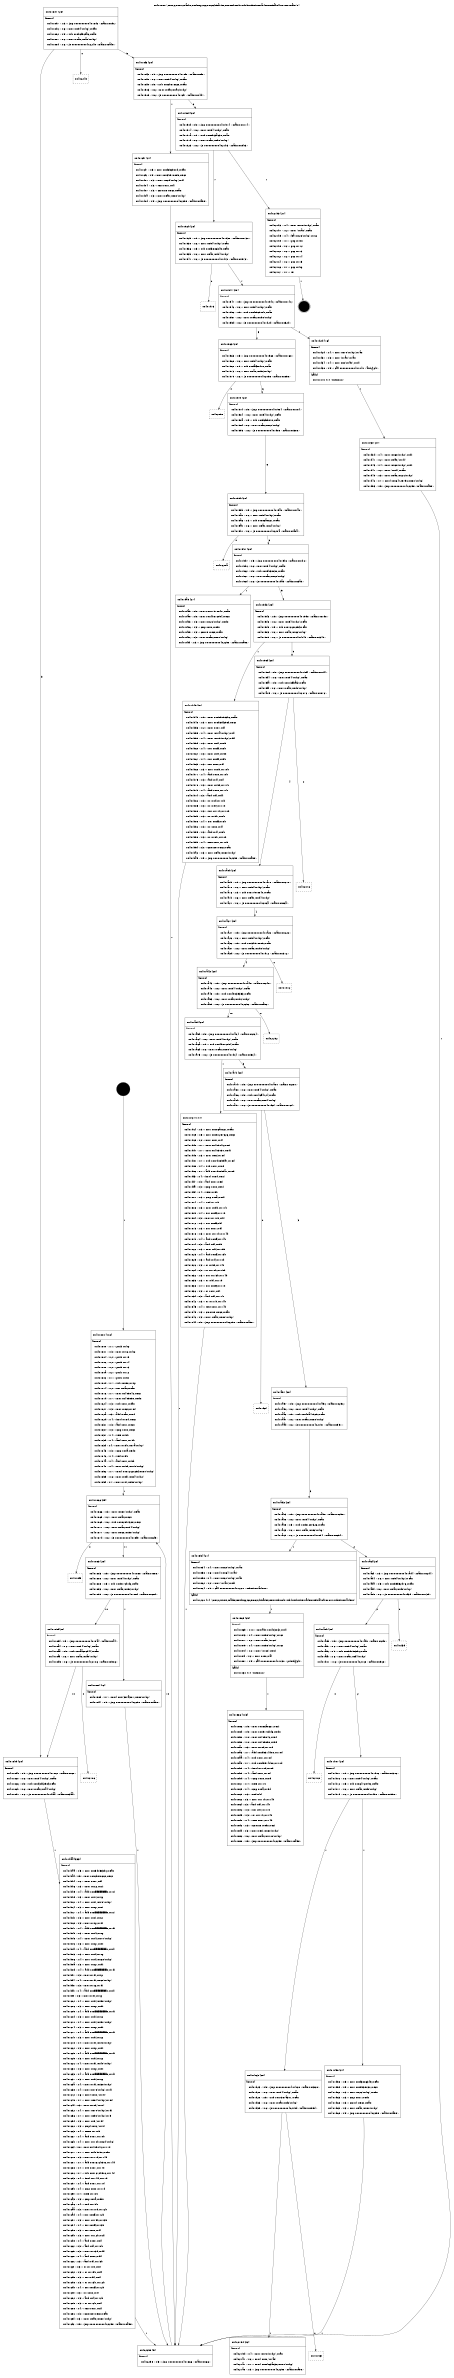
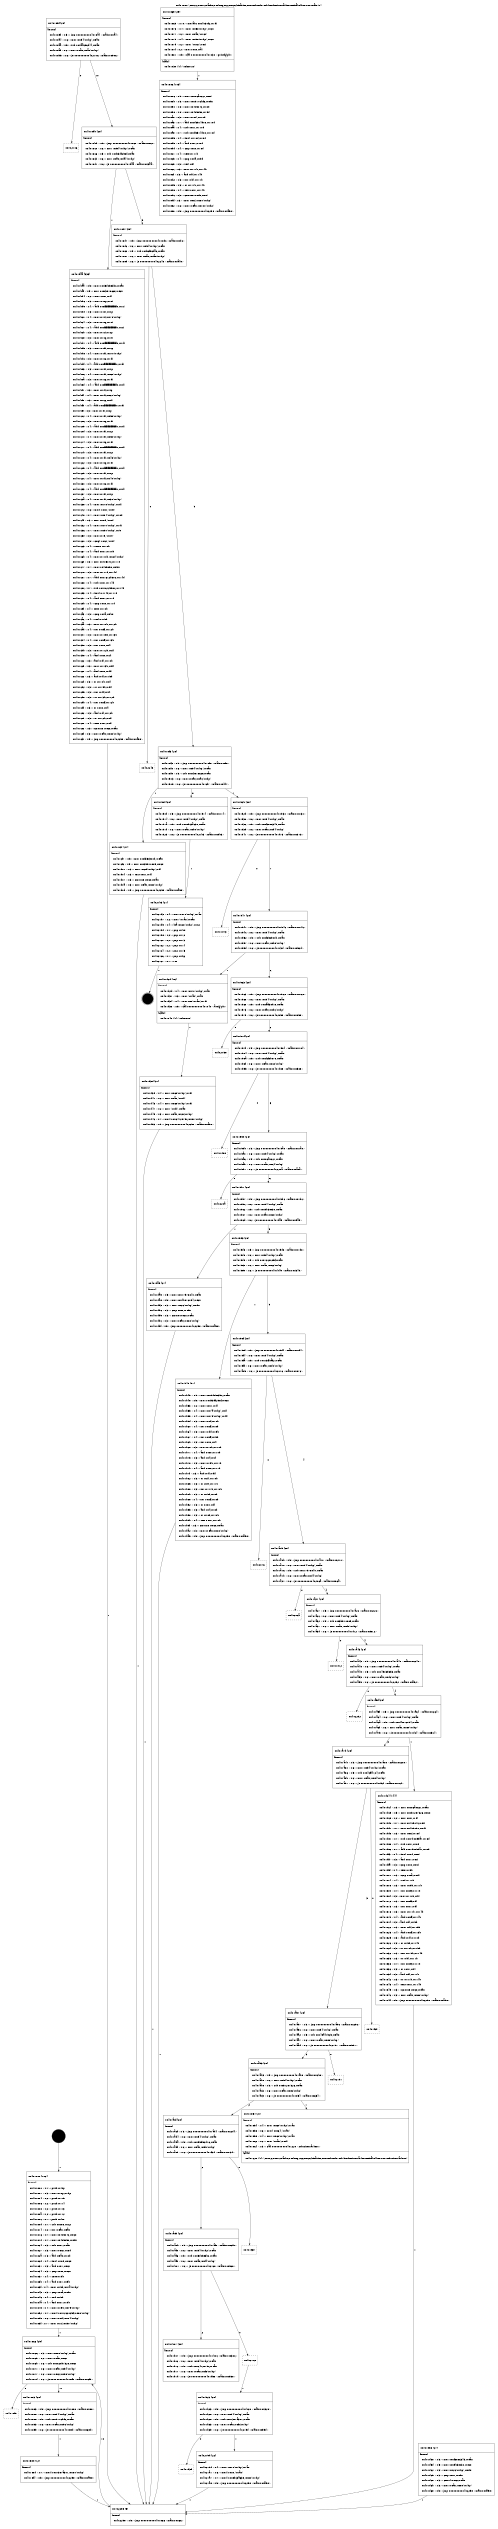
edge "0x40190f [28]" -> "0x40192b [28]": now "0x4018f3 [28]" -> "0x40192b [28]"
edge "0x4018d7 [28]" -> "0x4018bb [28]": reversed
edge "0x401a43 [28]" -> "0x401a5f [28]": label " 10" -> " 4"
node "0x401d8e": added
edge "0x401e54 [21]" -> "0x401e69 [29]": removed, label "1"
edge "0x401883 [28]" -> "0x40189f [28]": removed, label "10"
node "0x40206a": added
edge "0x401da9 [27]" -> "0x40229e [5]": added, label "1"
edge "0x401b07 [28]" -> "0x401b23 [28]": now "0x4021c8" -> "0x401b23 [28]"
edge "0x401b07 [28]" -> "0x401d58 [27]": removed, label "1"
node "0x402191": added
edge "0x40219d [22]" -> "0x40229e [5]": added, label "1"
